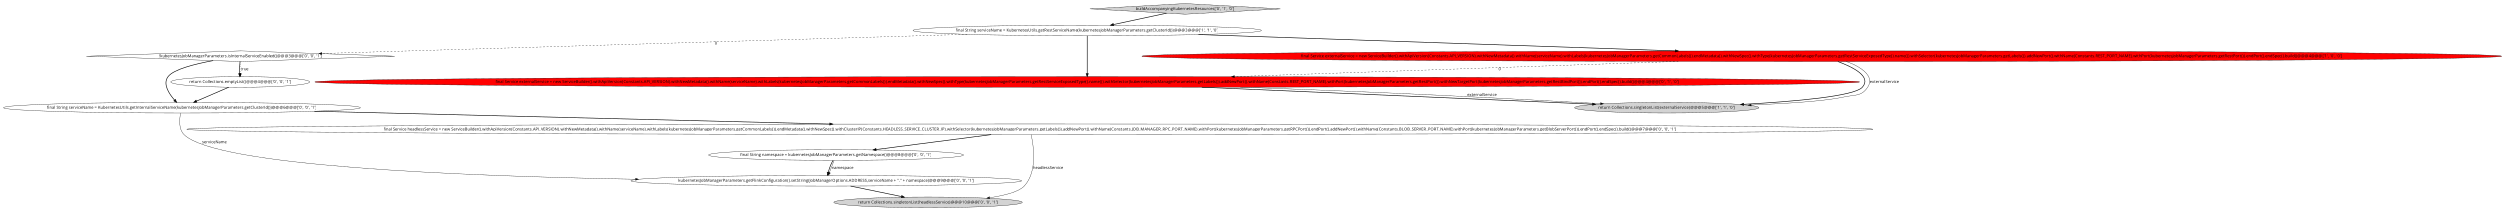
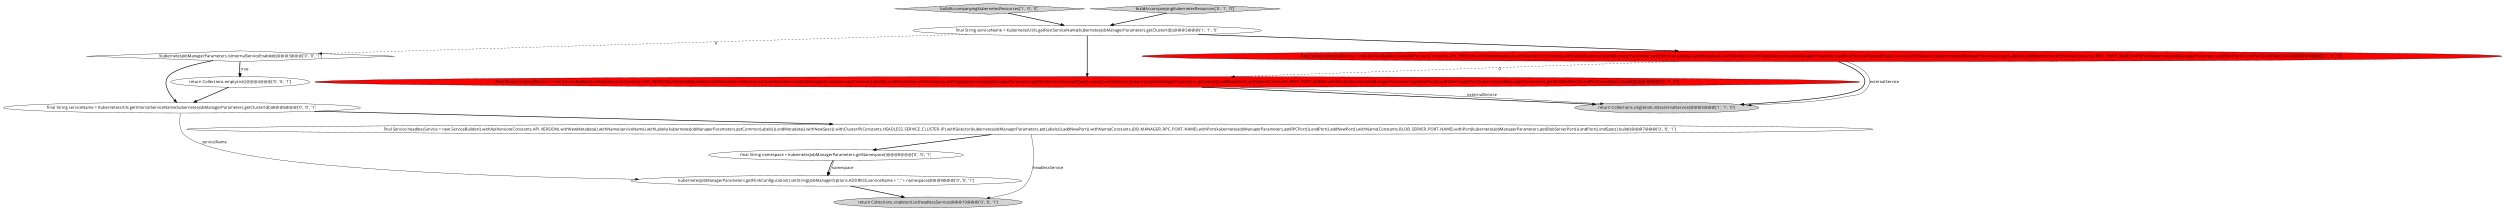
node "buildAccompanyingKubernetesResources['1', '0', '0']": added
